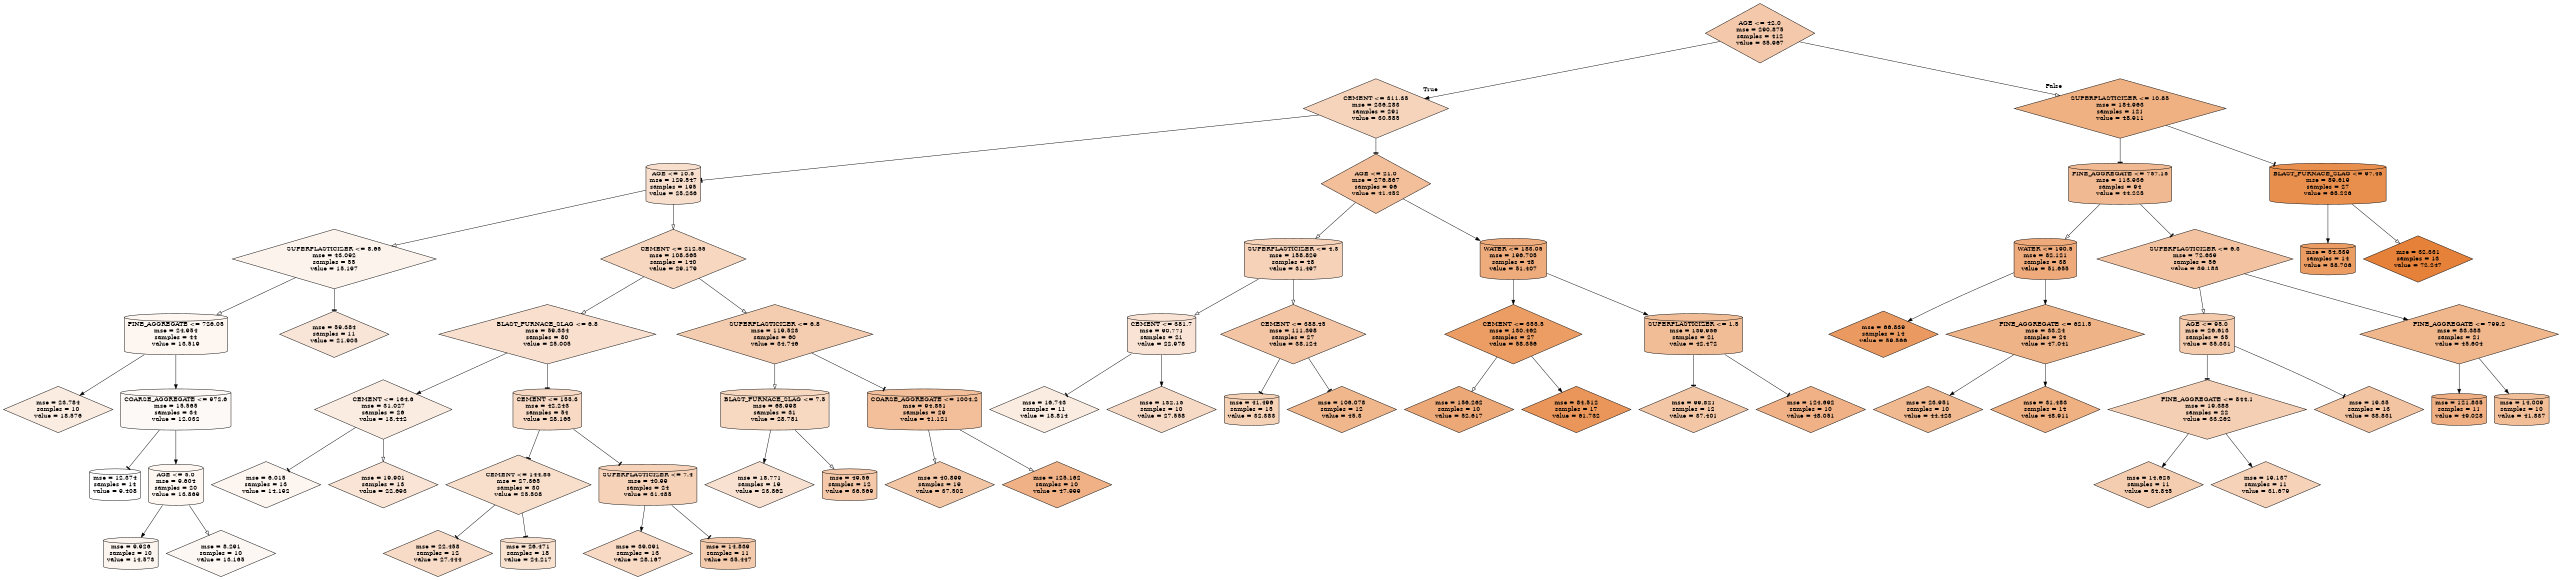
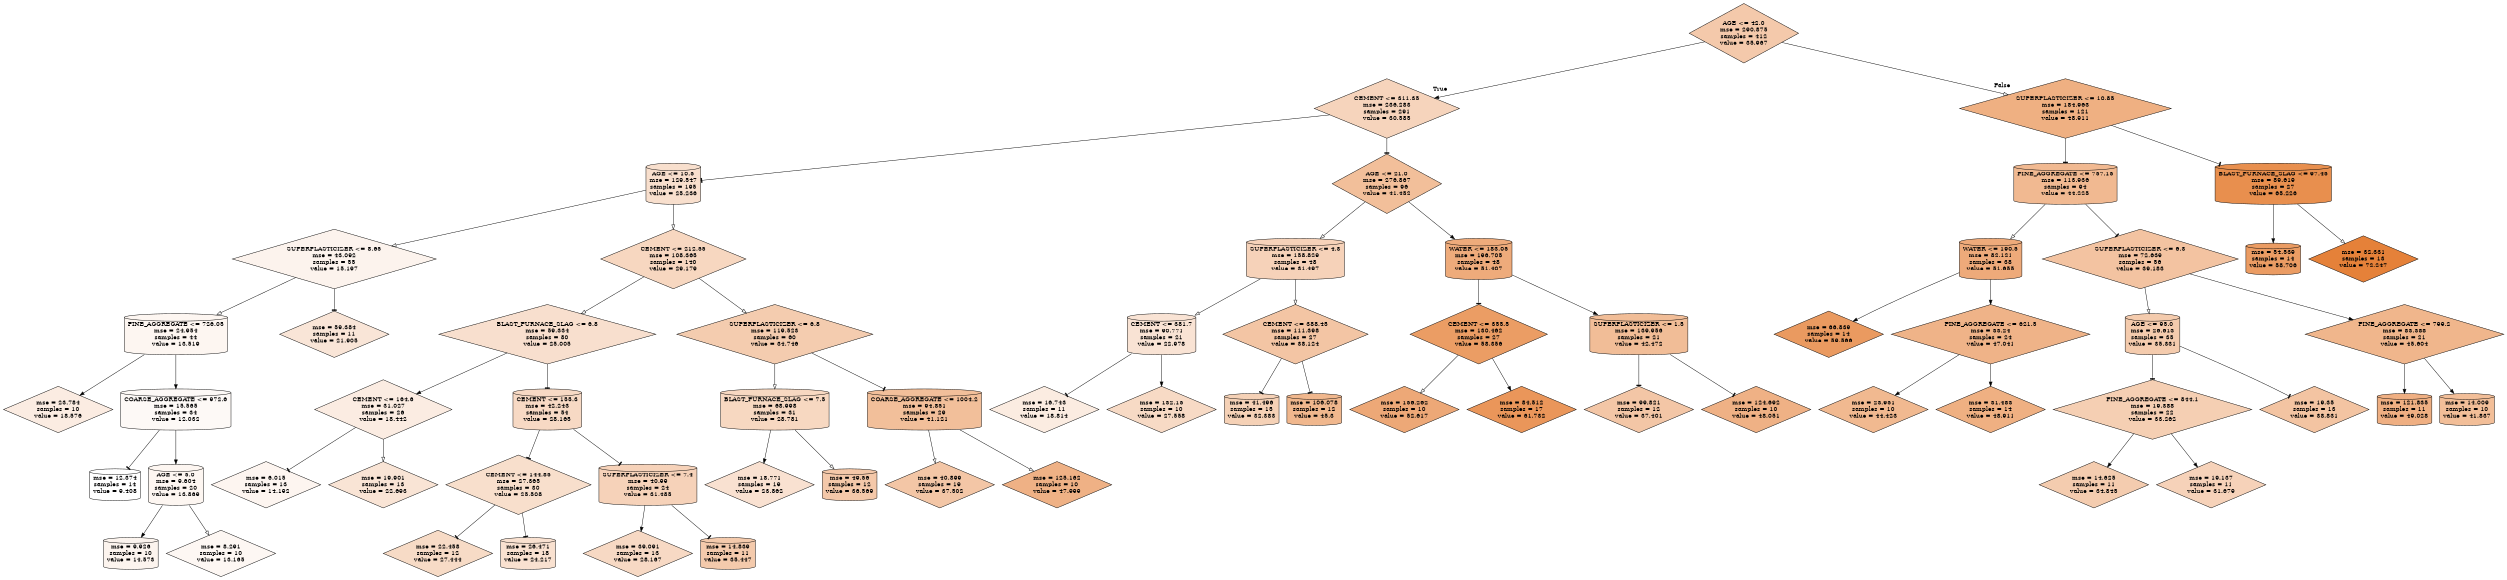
edge "WATER <= 183.05 mse = 196.705 samples = 48 value = 51.407" -> "CEMENT <= 355.5 mse = 130.462 samples = 27 value = 58.356": arrowhead normal -> tee
node "mse = 106.078 samples = 12 value = 45.3": shape diamond -> cylinder
